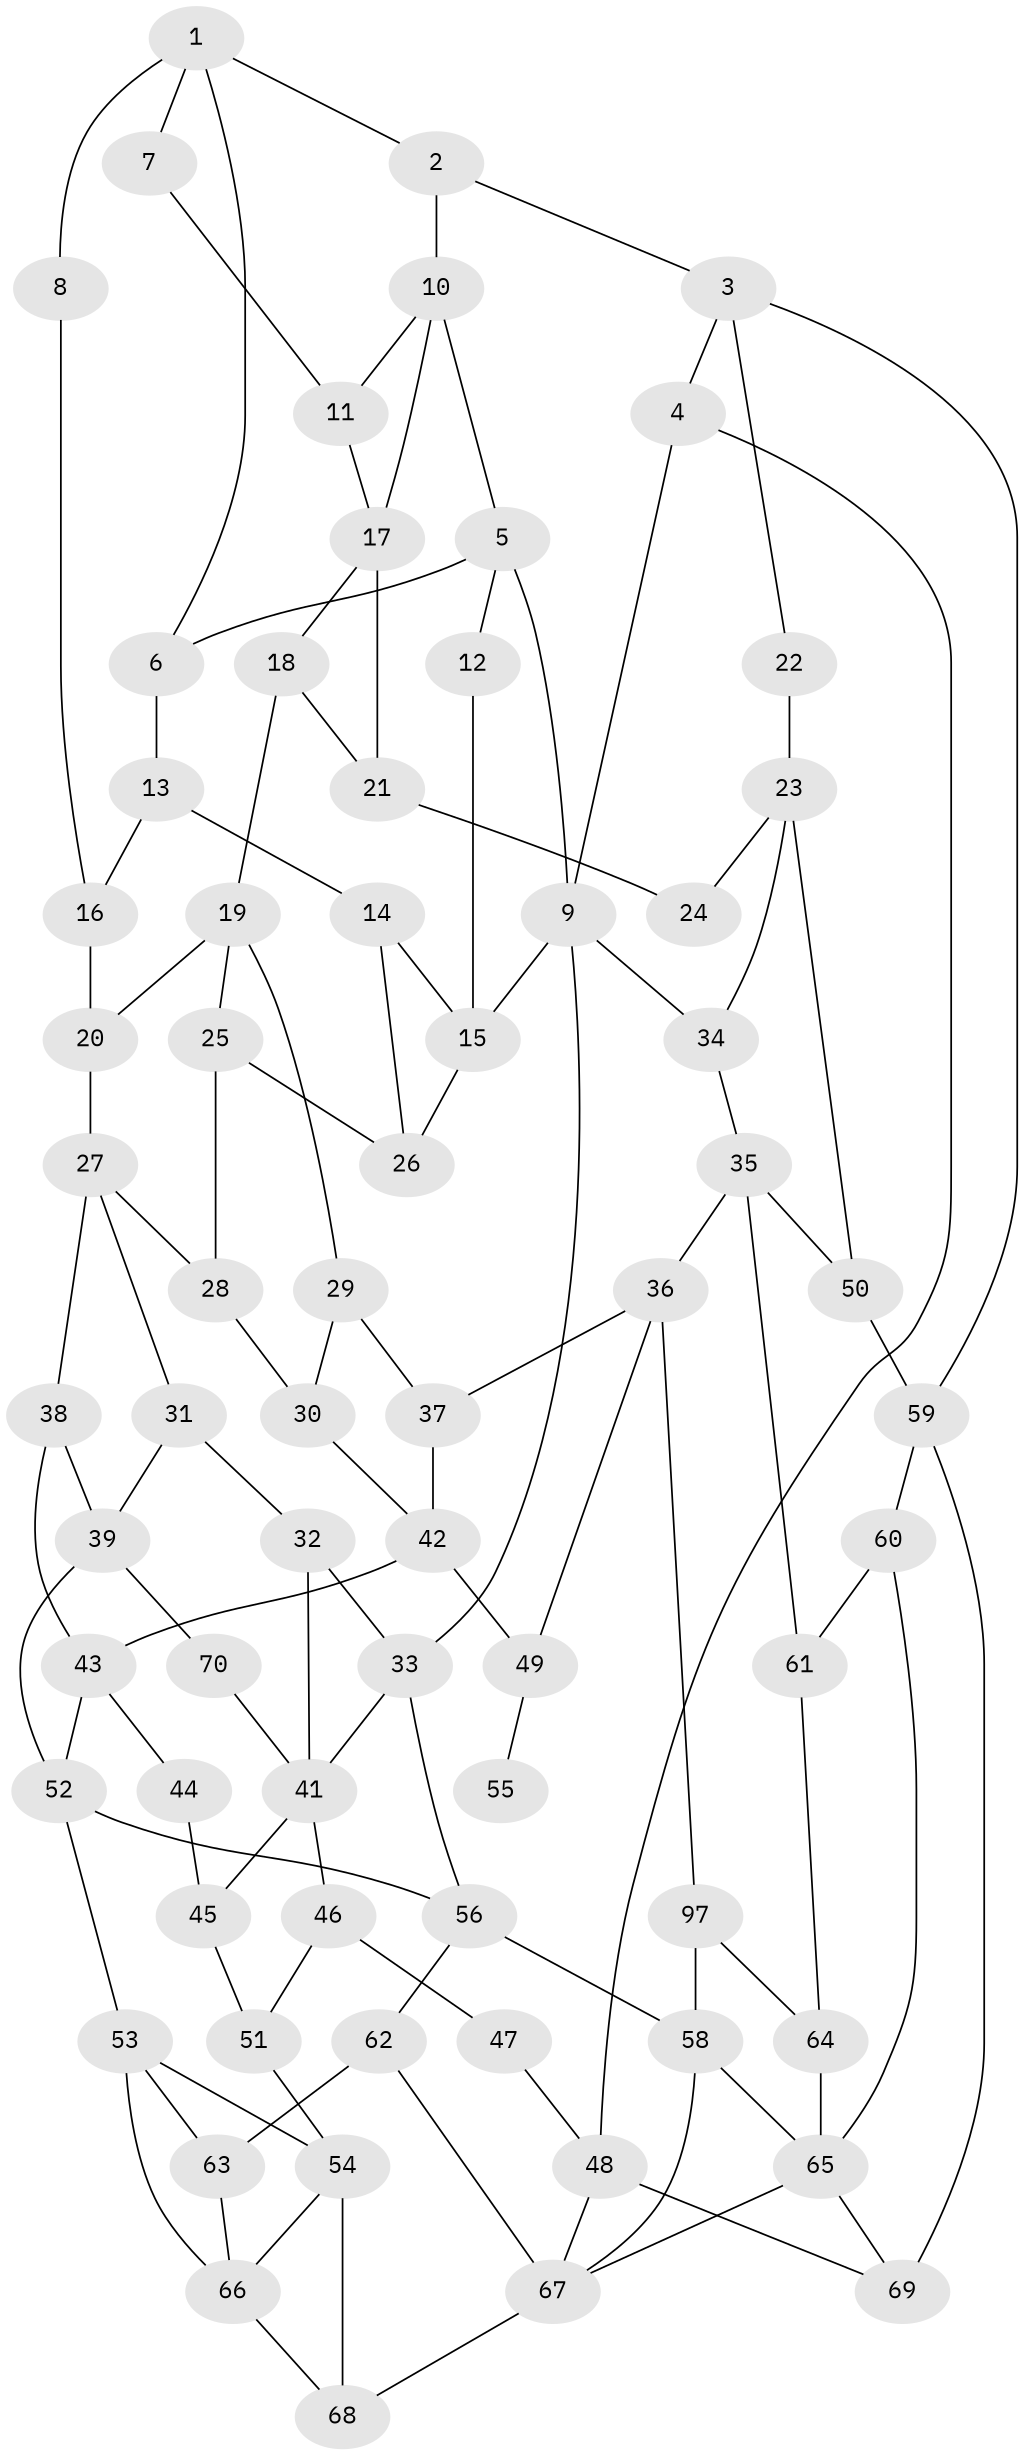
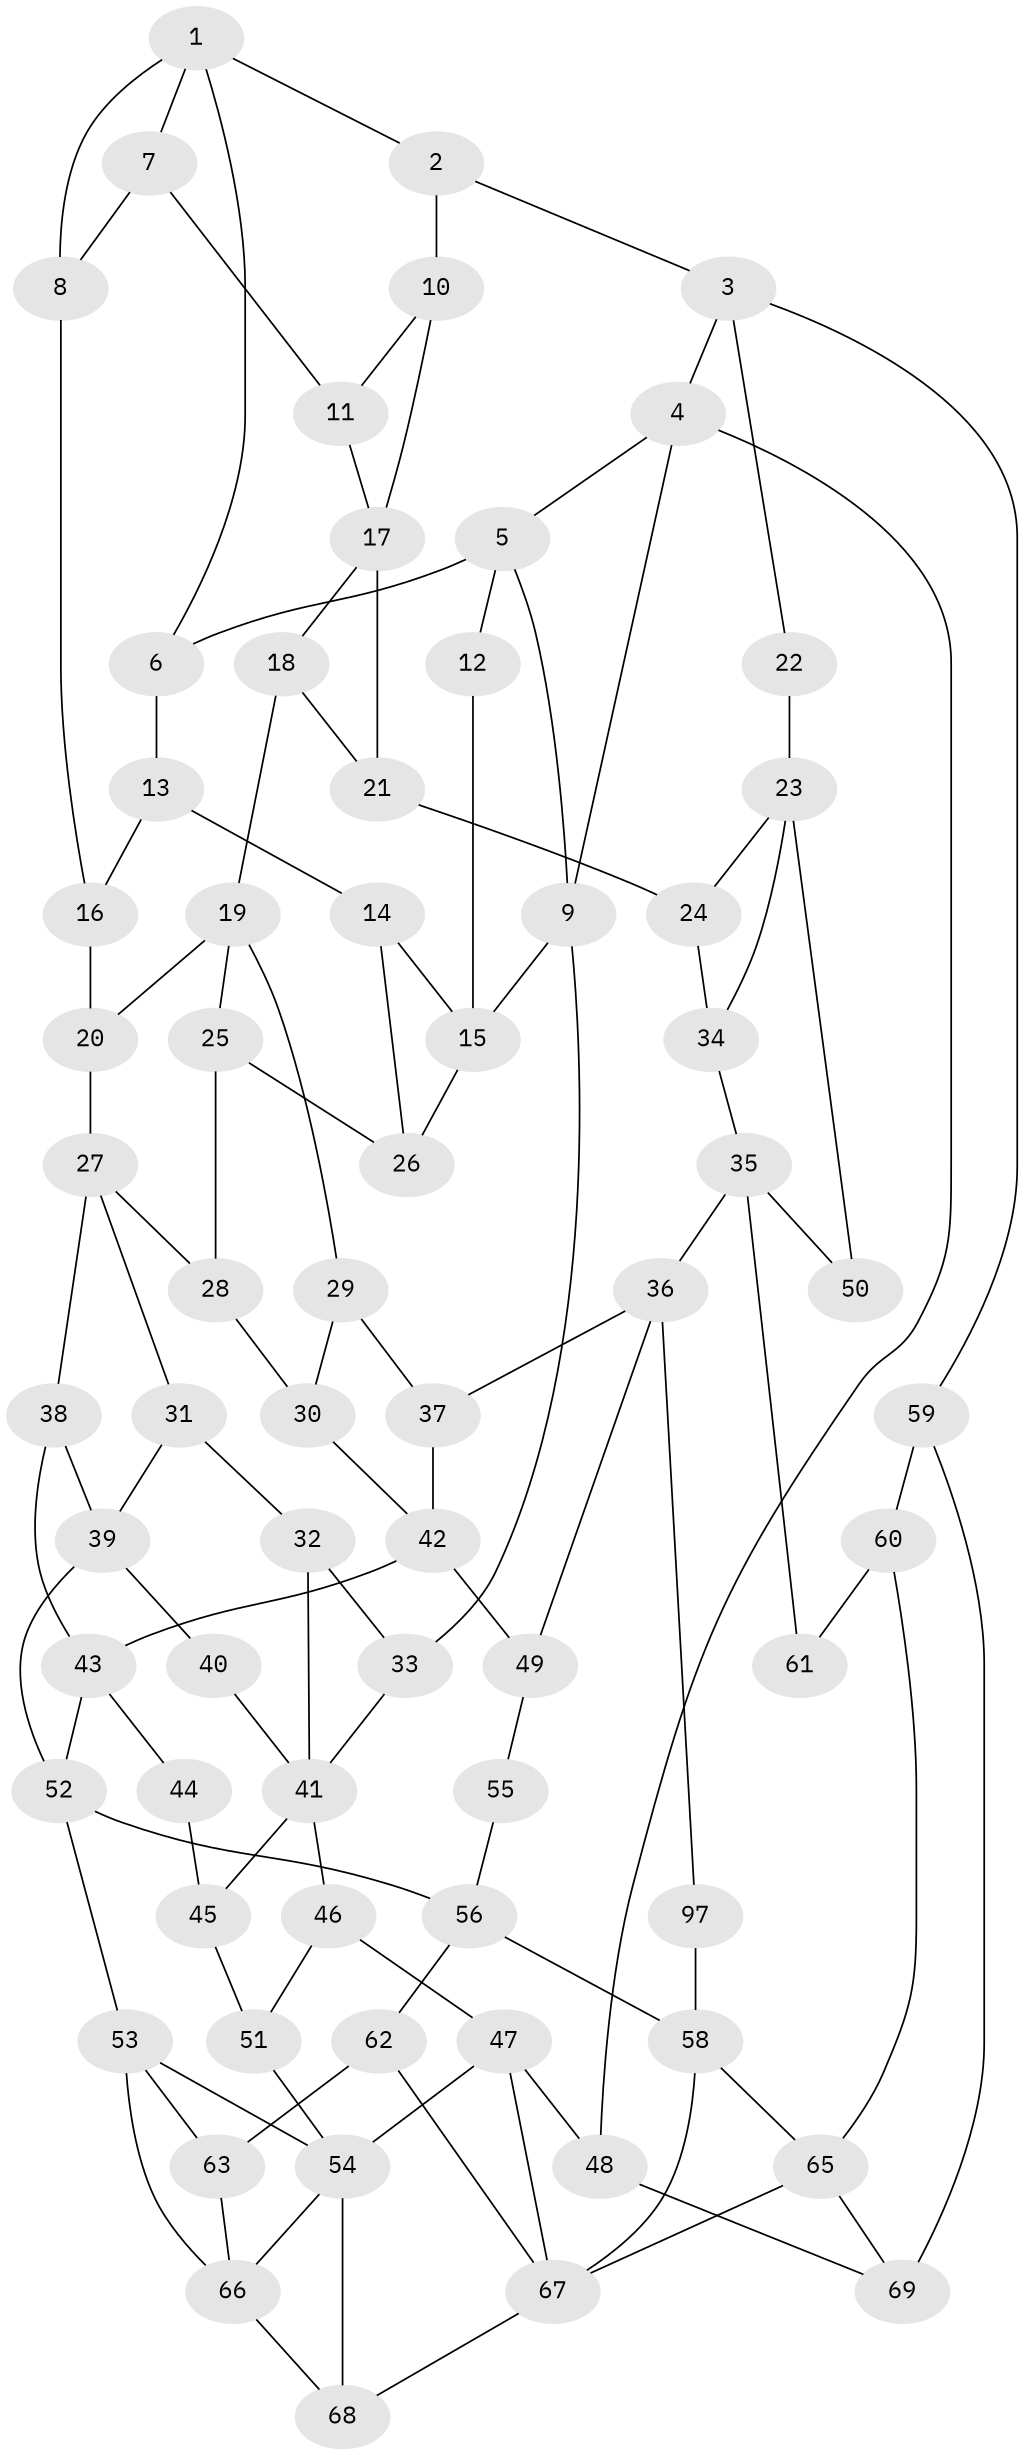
edge "7" -- "8": added
edge "10" -- "5": now "4" -- "5"
edge "9" -- "34": now "24" -- "34"
edge "50" -- "59": removed
node "70": label "70" -> "40"
edge "33" -- "56": now "55" -- "56"
node "64": removed
edge "47" -- "54": added
edge "48" -- "67": now "47" -- "67"
